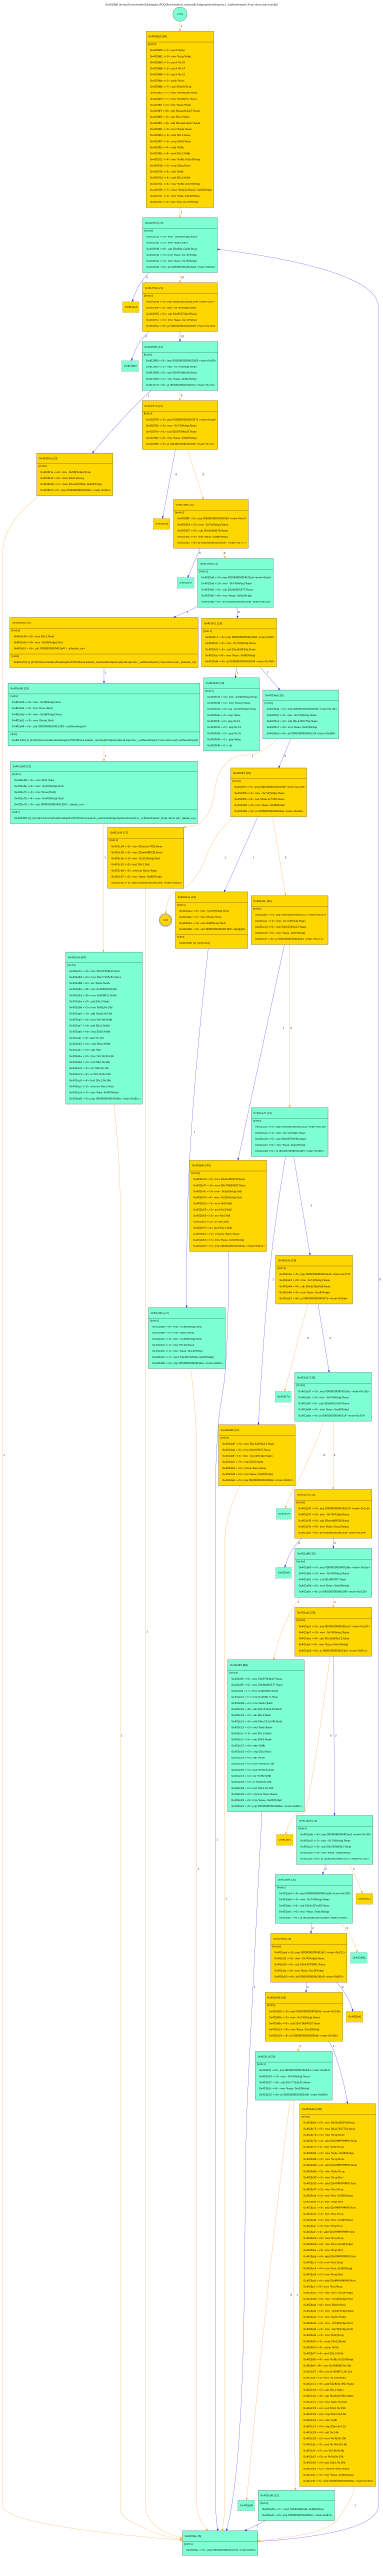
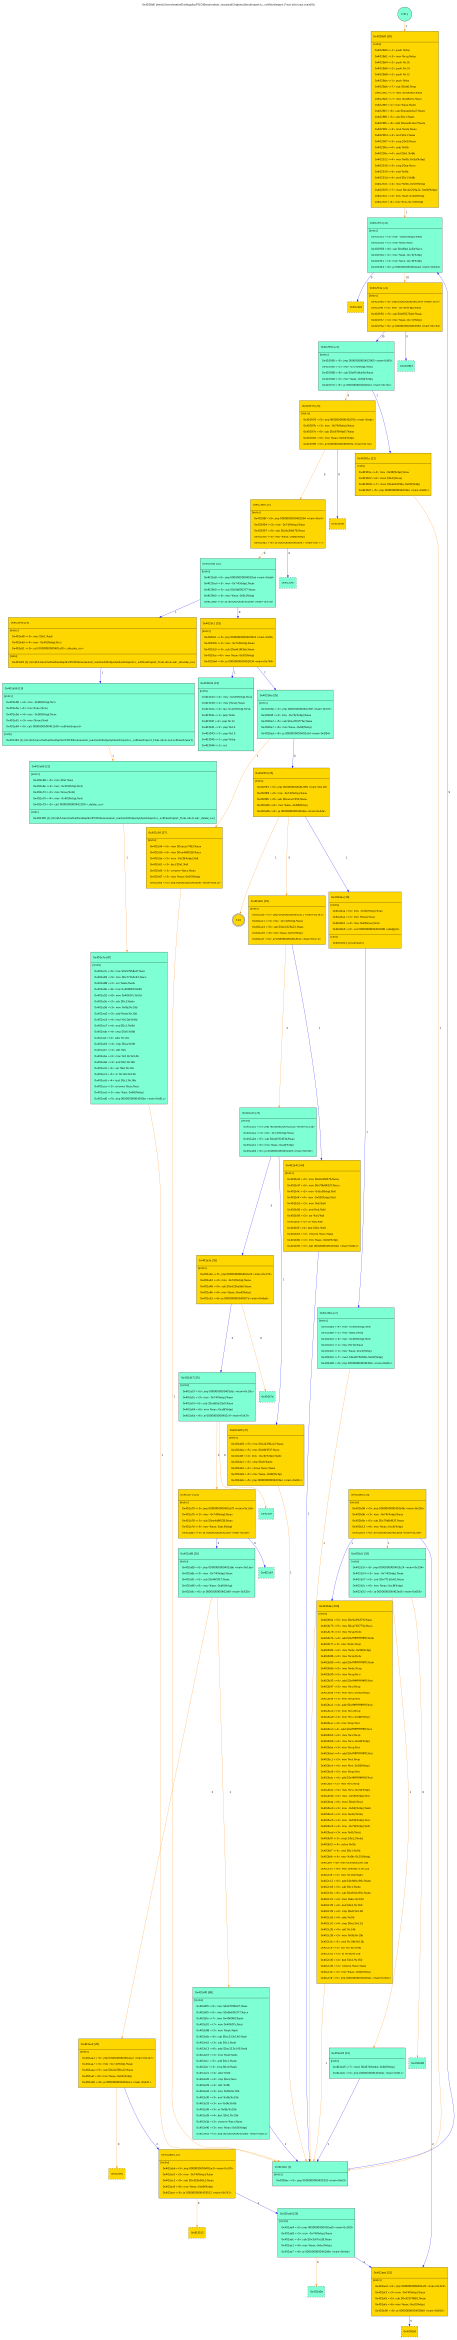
node "0x402abb [25]": fillcolor aquamarine -> gold
edge "0x402aed [25]" -> "0x402b06 [25]": reversed
